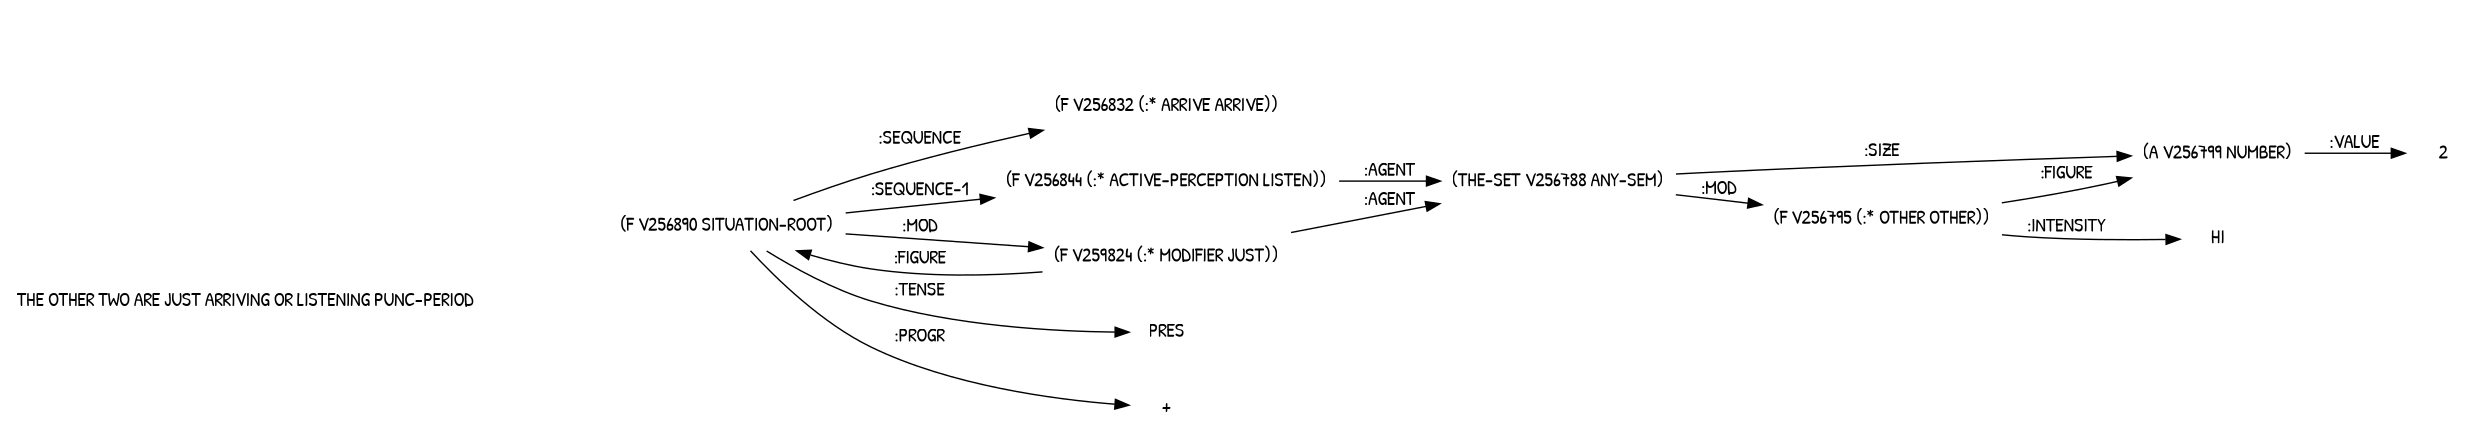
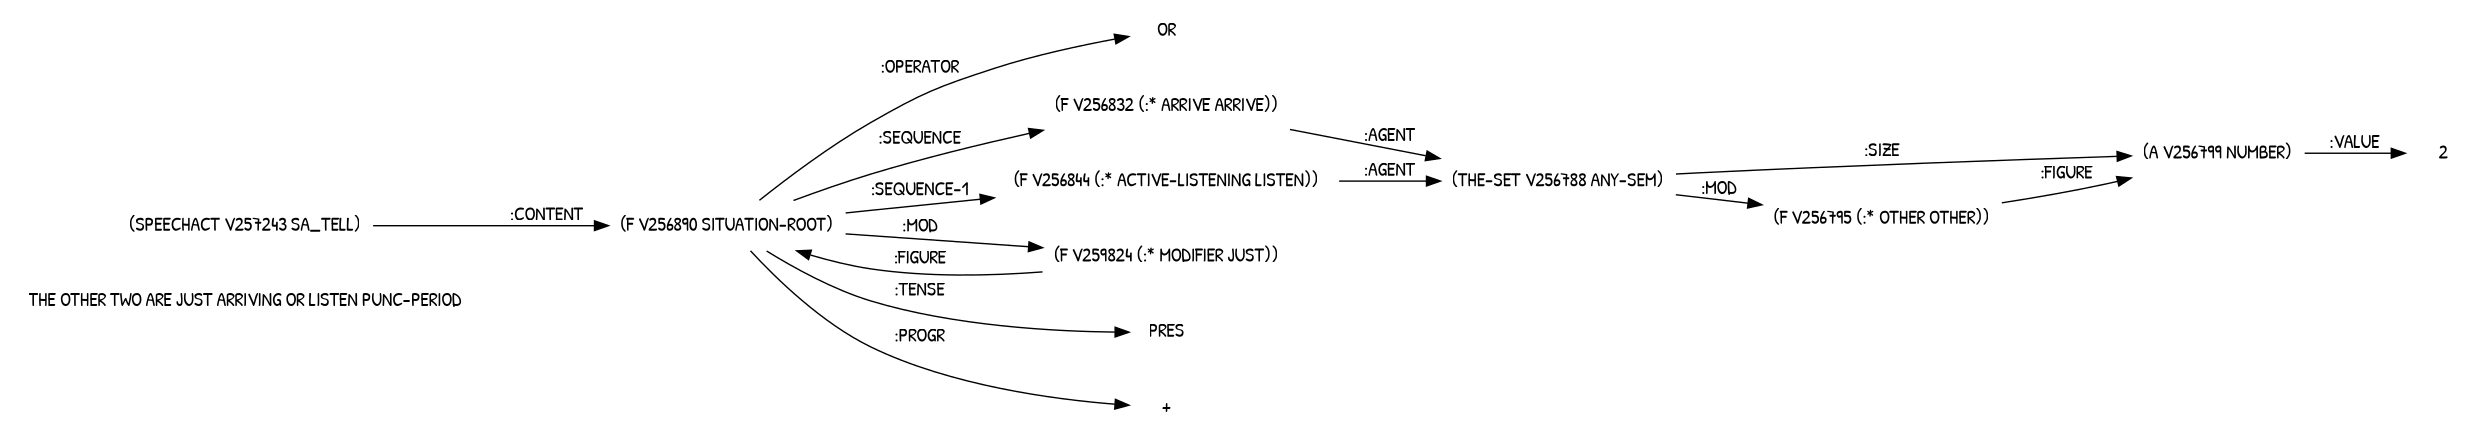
node "OR": added
node "(F V256844 (:* ACTIVE-PERCEPTION LISTEN))": label "(F V256844 (:* ACTIVE-PERCEPTION LISTEN))" -> "(F V256844 (:* ACTIVE-LISTENING LISTEN))"
edge "(F V259824 (:* MODIFIER JUST))" -> "(THE-SET V256788 ANY-SEM)": now "(F V256832 (:* ARRIVE ARRIVE))" -> "(THE-SET V256788 ANY-SEM)"
node "(SPEECHACT V257243 SA_TELL)": added
node "HI": removed
node "THE OTHER TWO ARE JUST ARRIVING OR LISTENING PUNC-PERIOD": label "THE OTHER TWO ARE JUST ARRIVING OR LISTENING PUNC-PERIOD" -> "THE OTHER TWO ARE JUST ARRIVING OR LISTEN PUNC-PERIOD"
